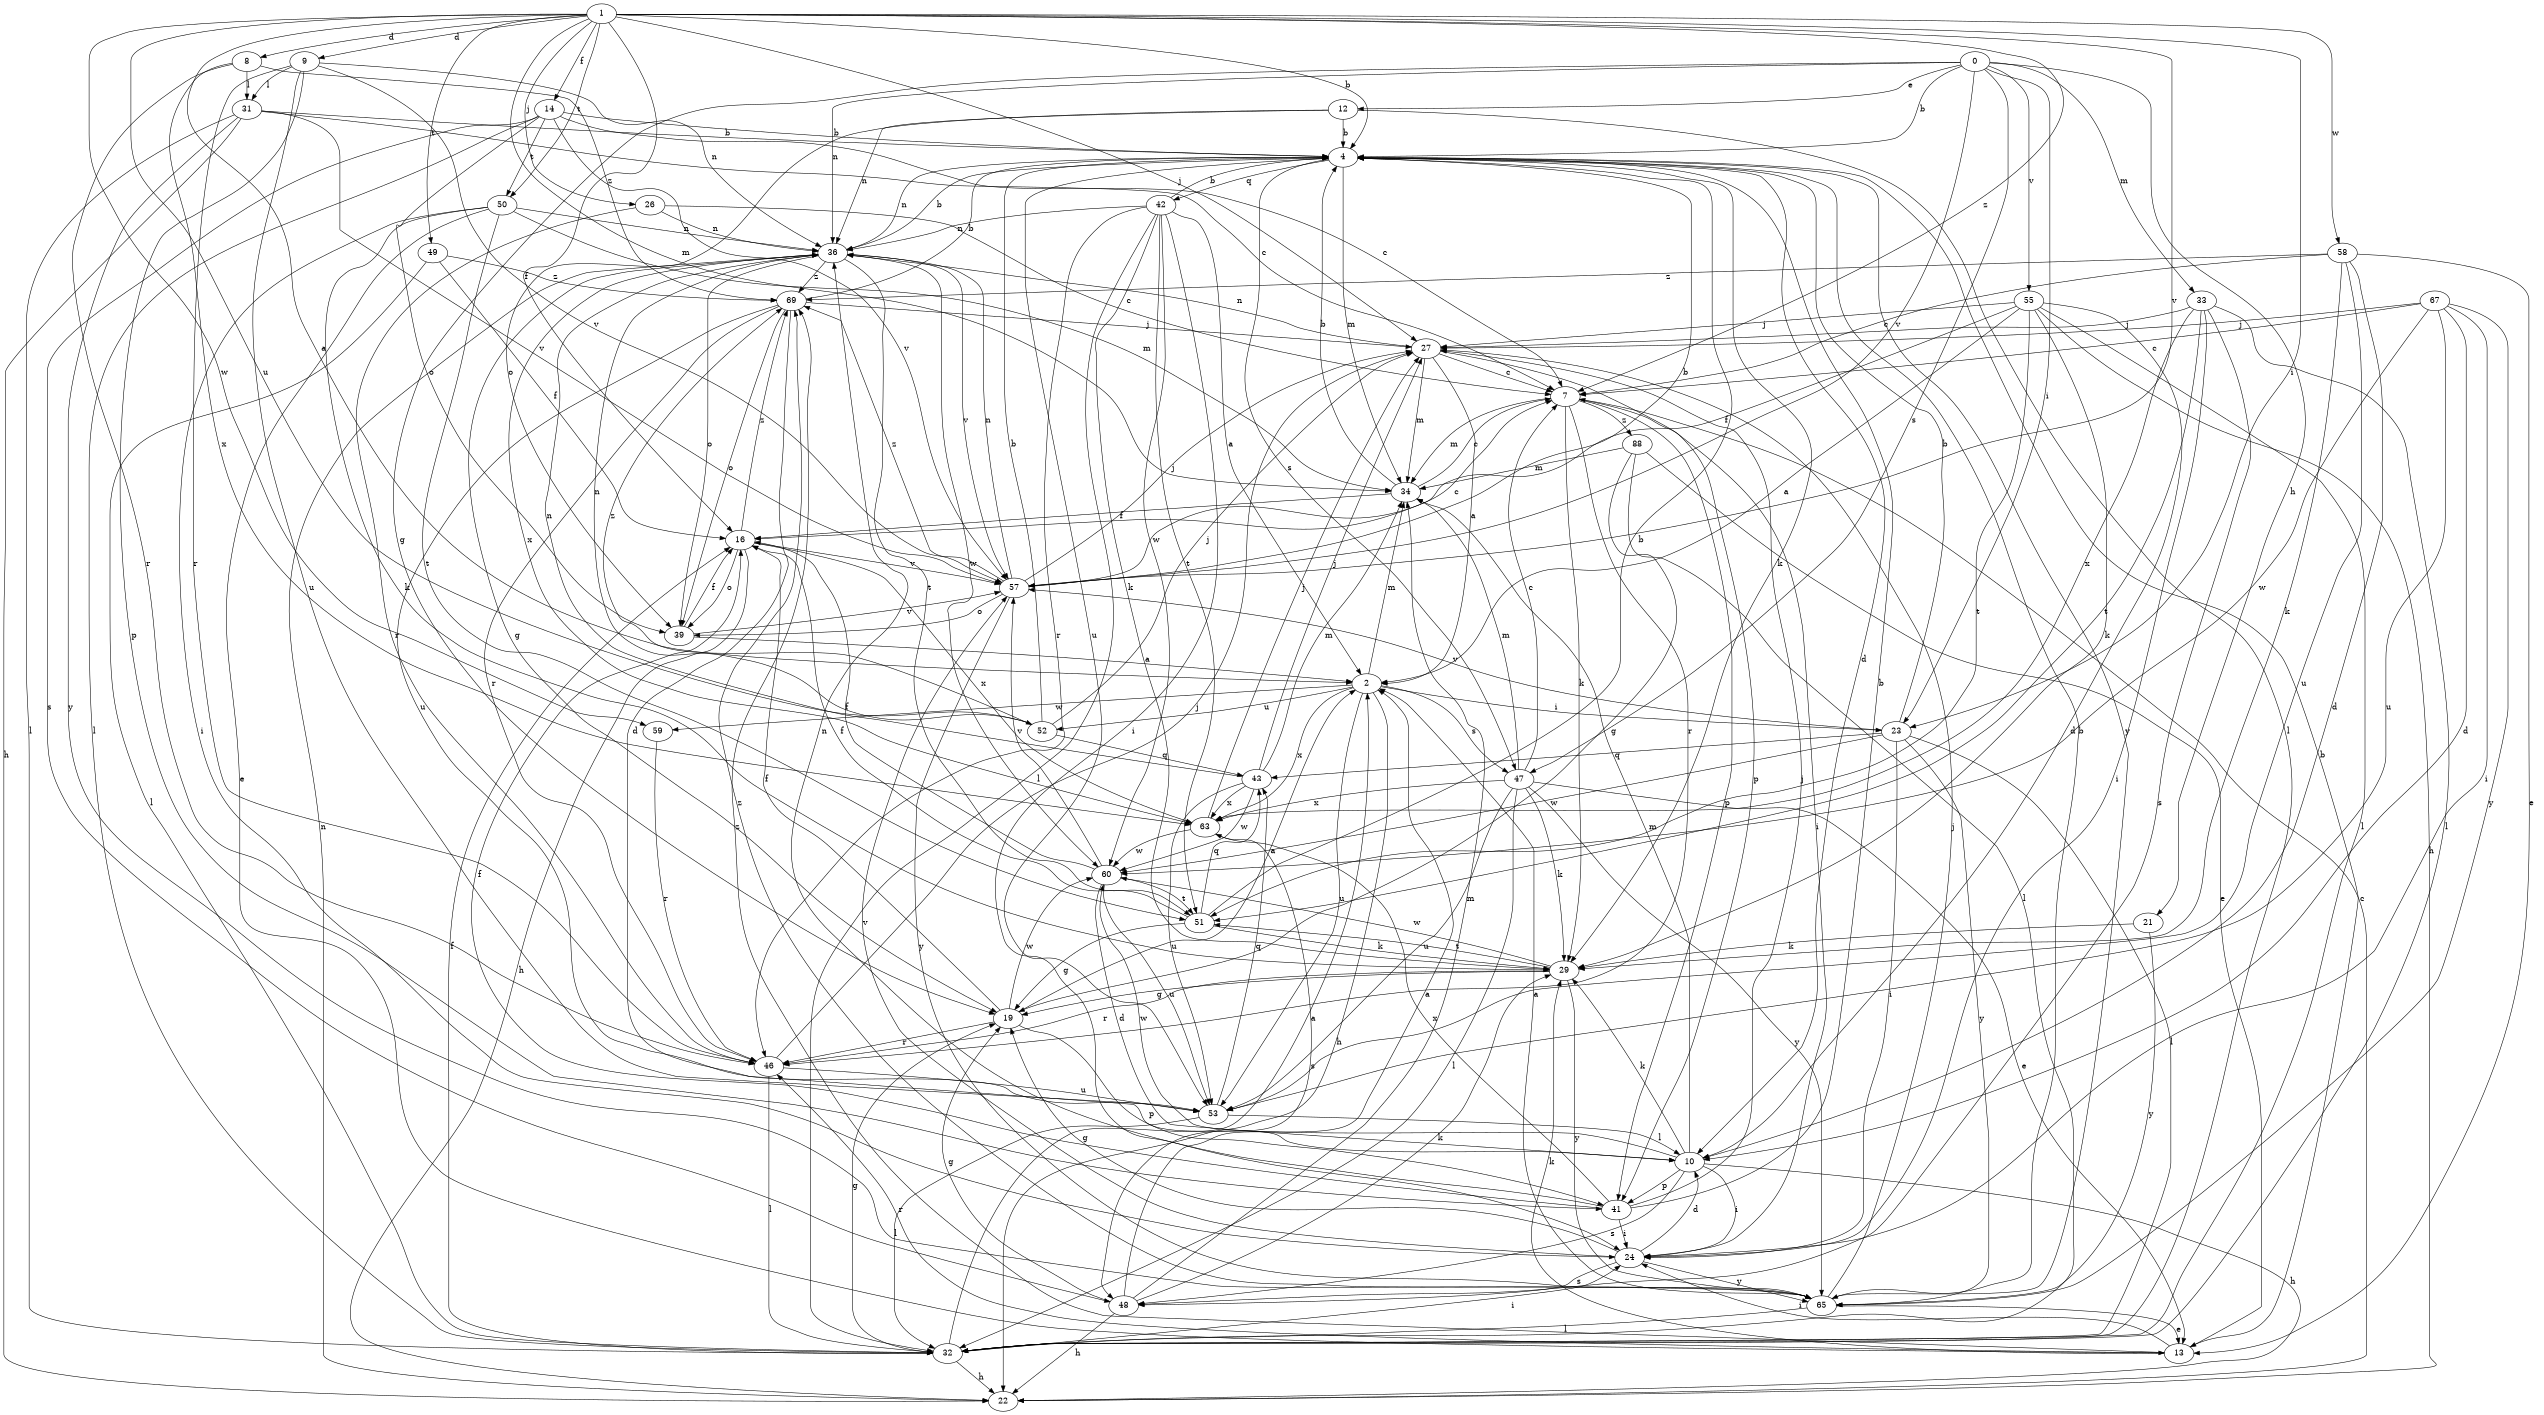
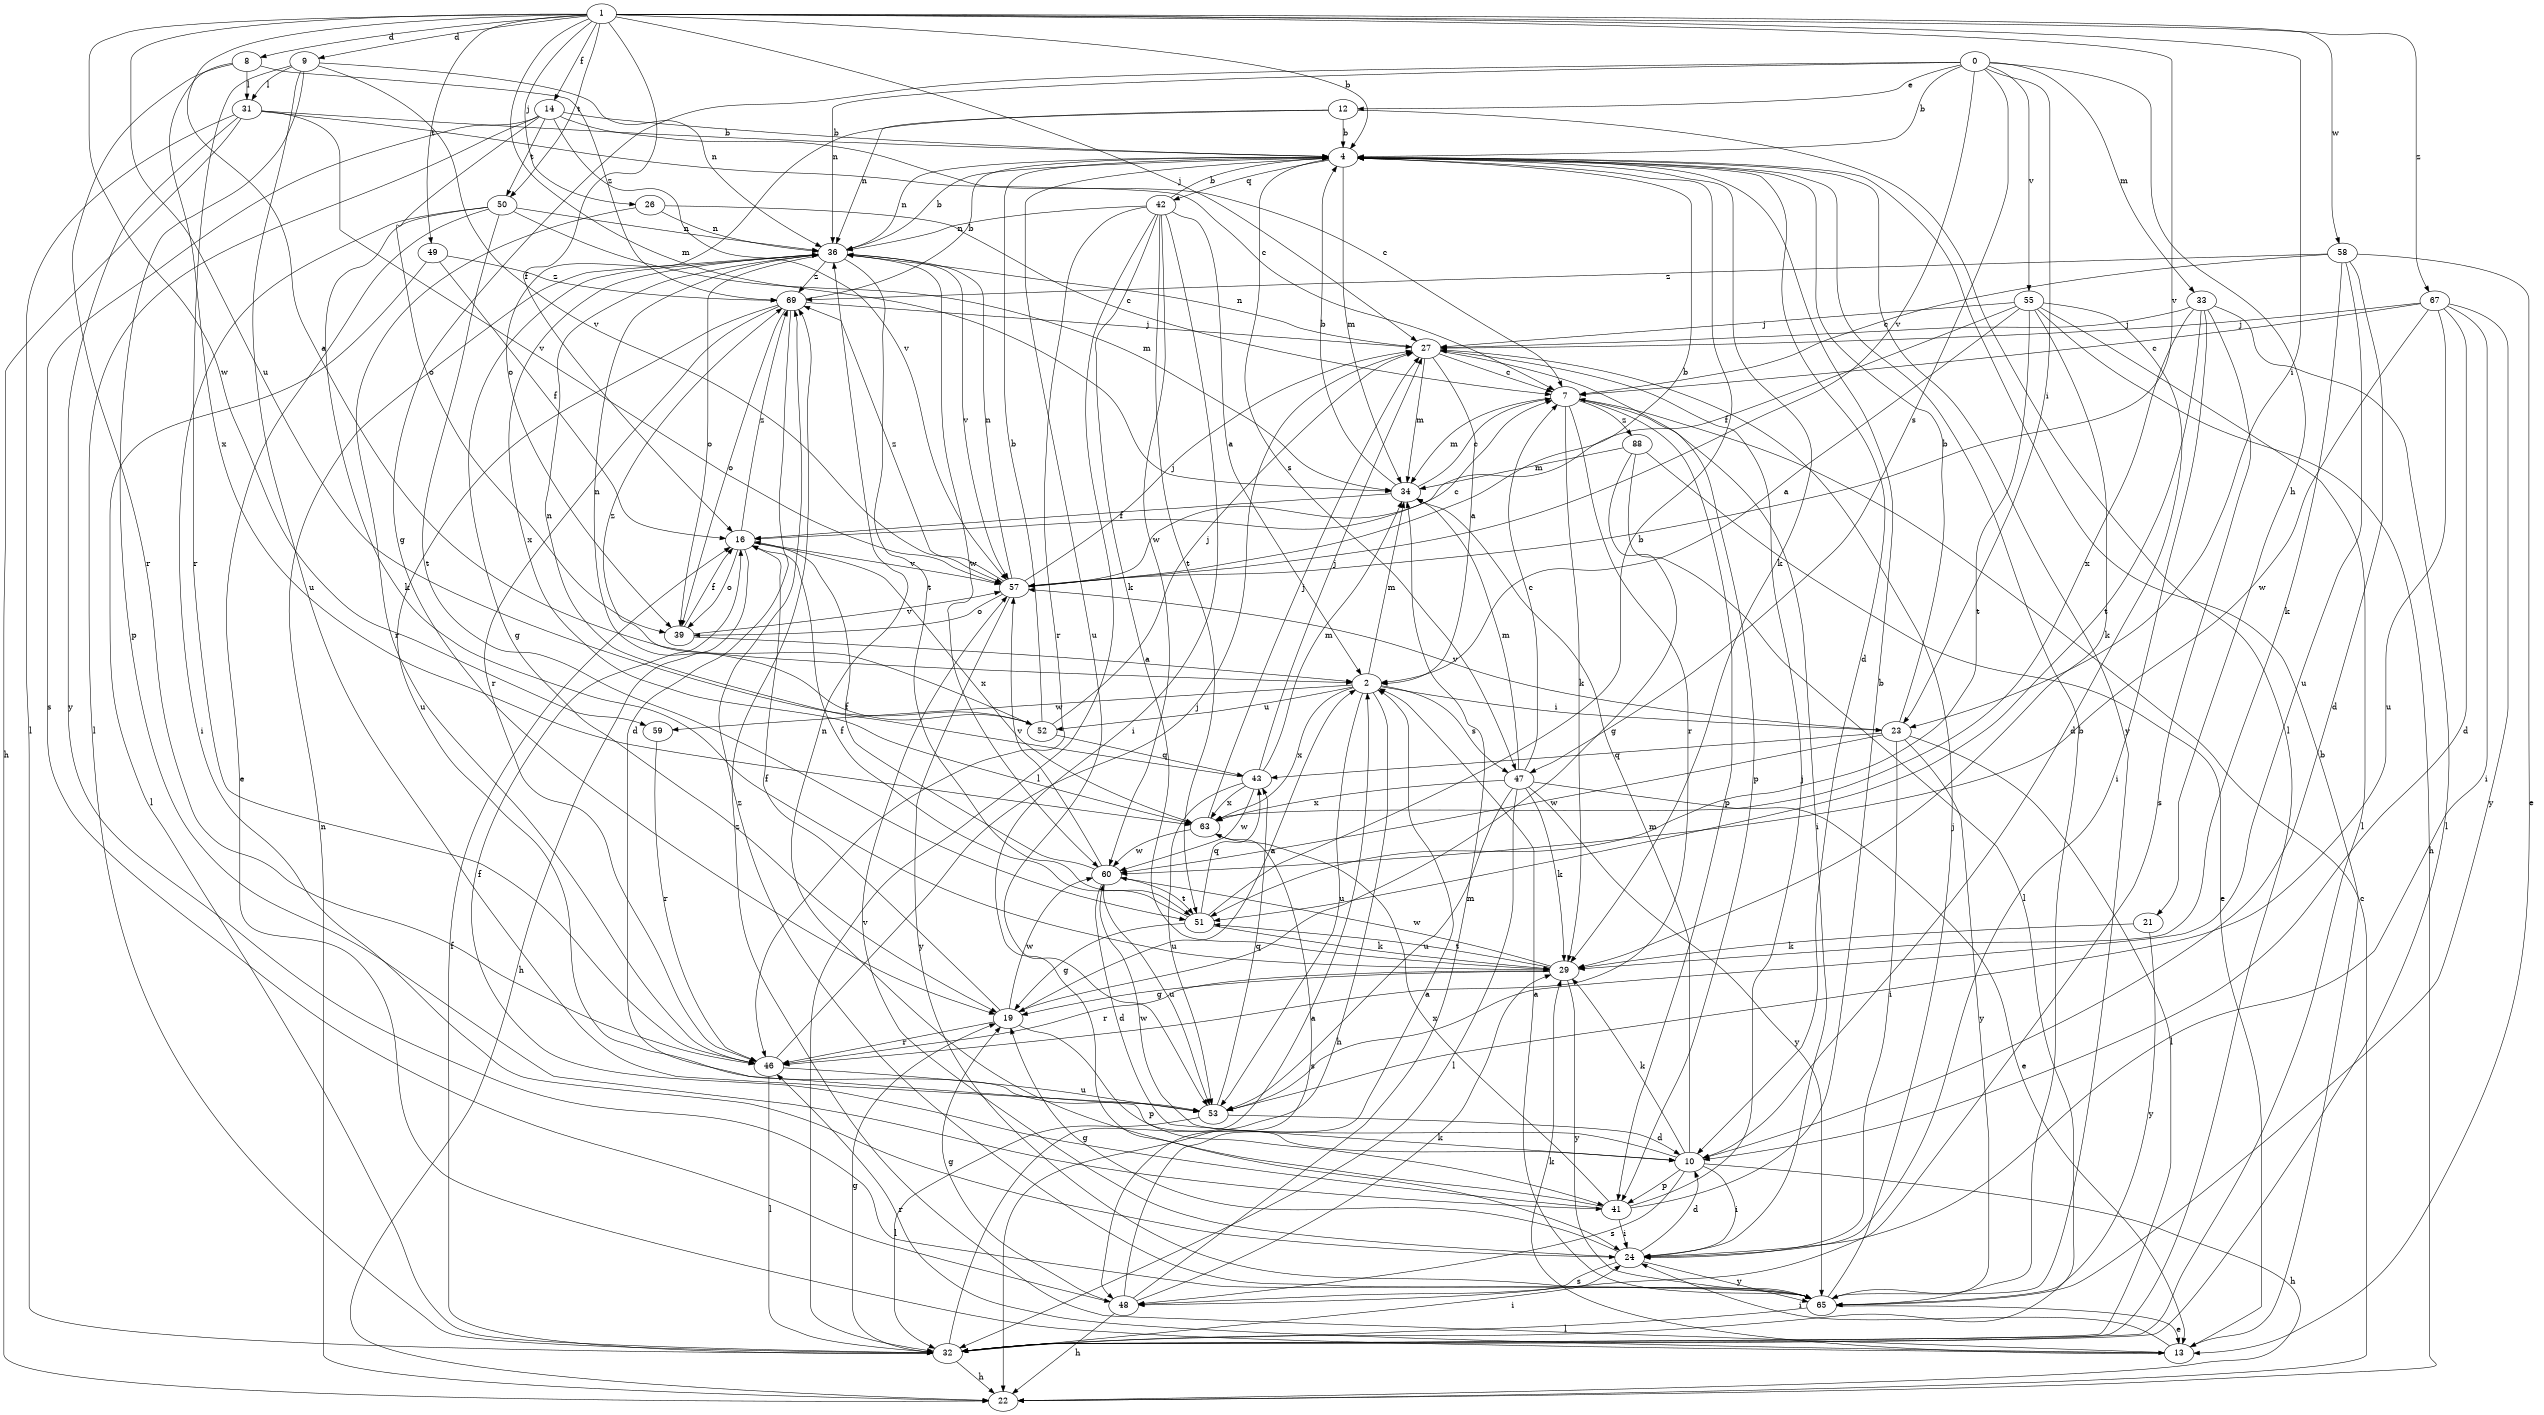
edge "1" -> "7": now "1" -> "67"
edge "53" -> "10": label "l" -> "d"
